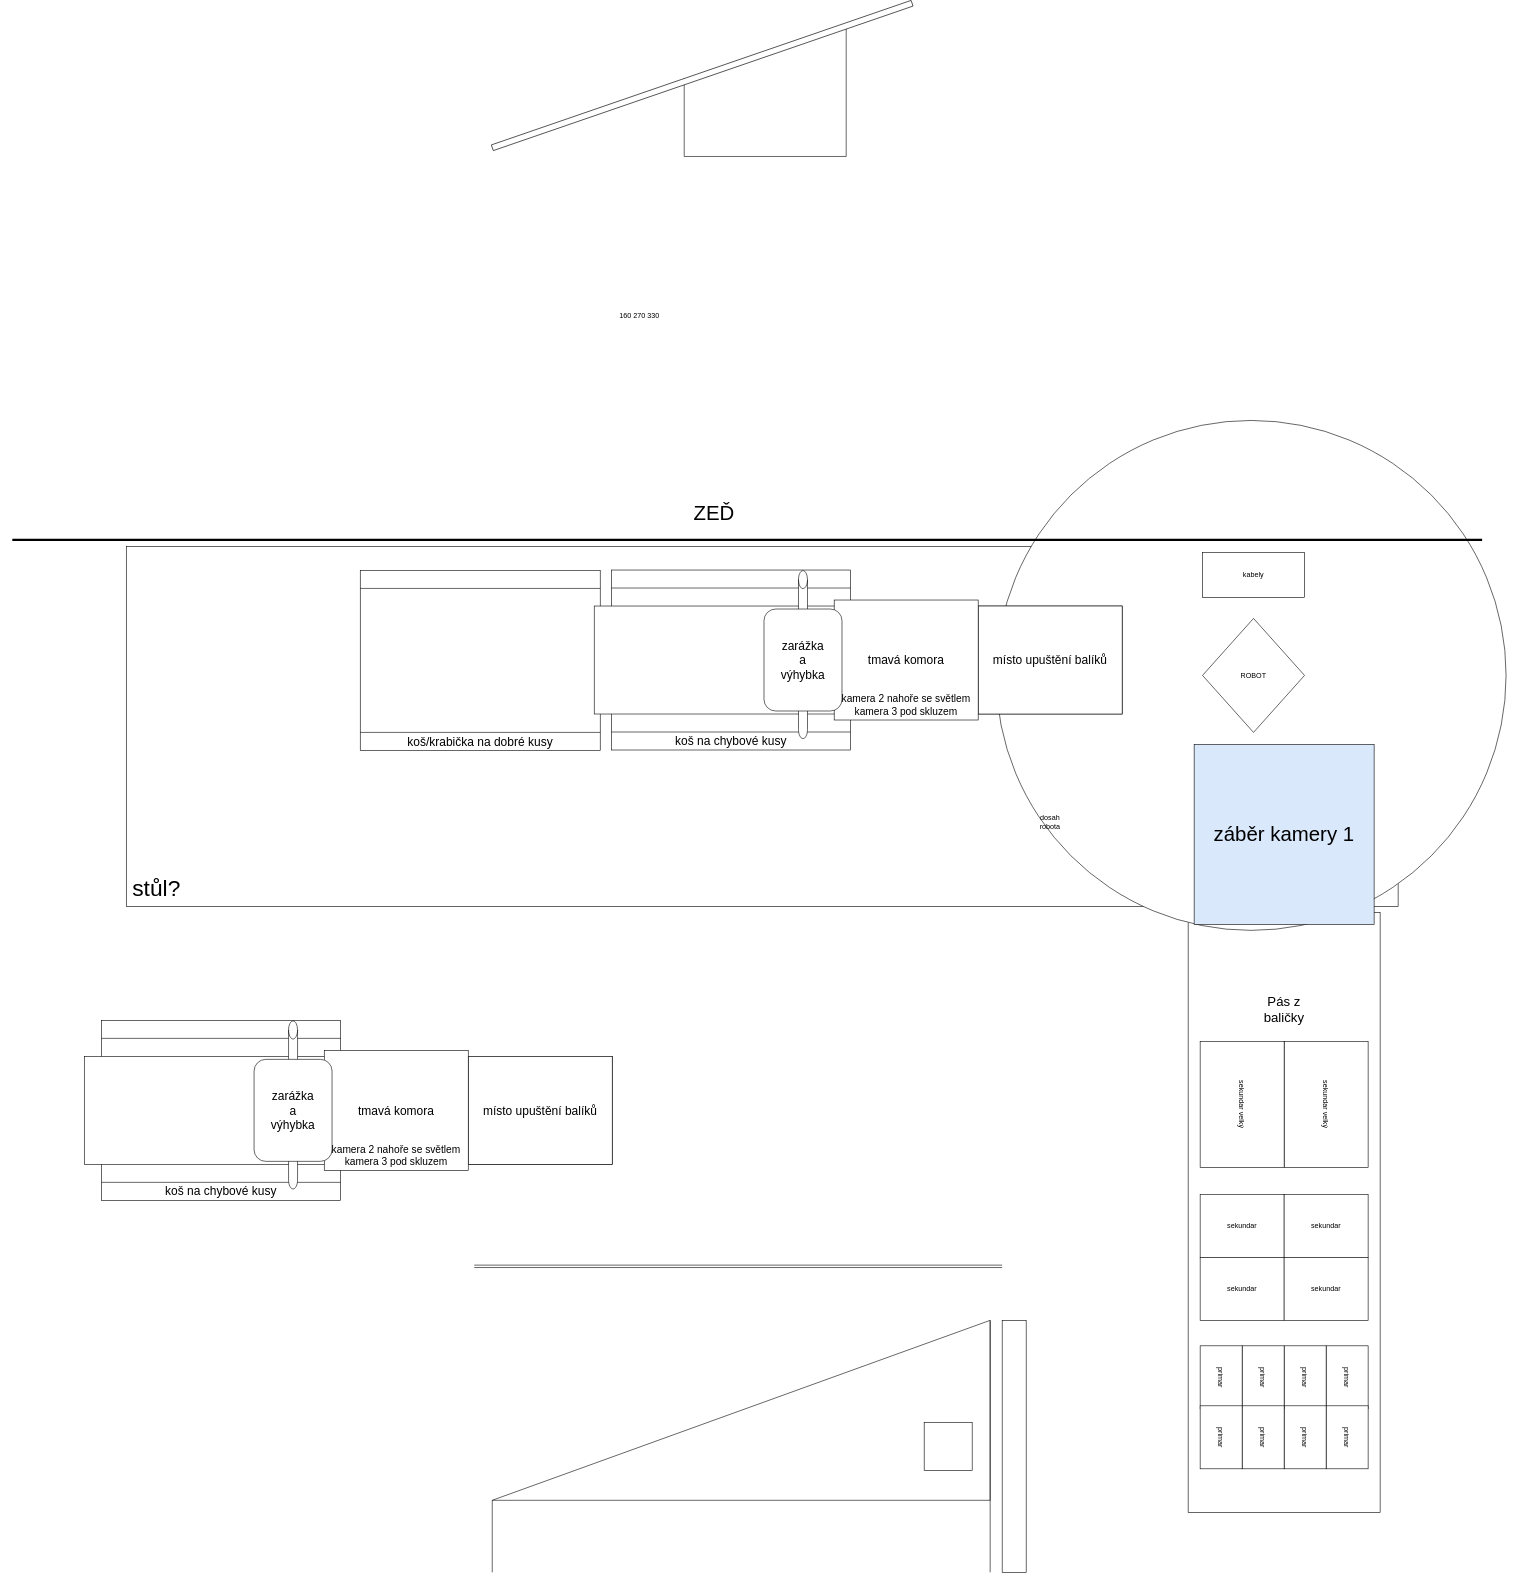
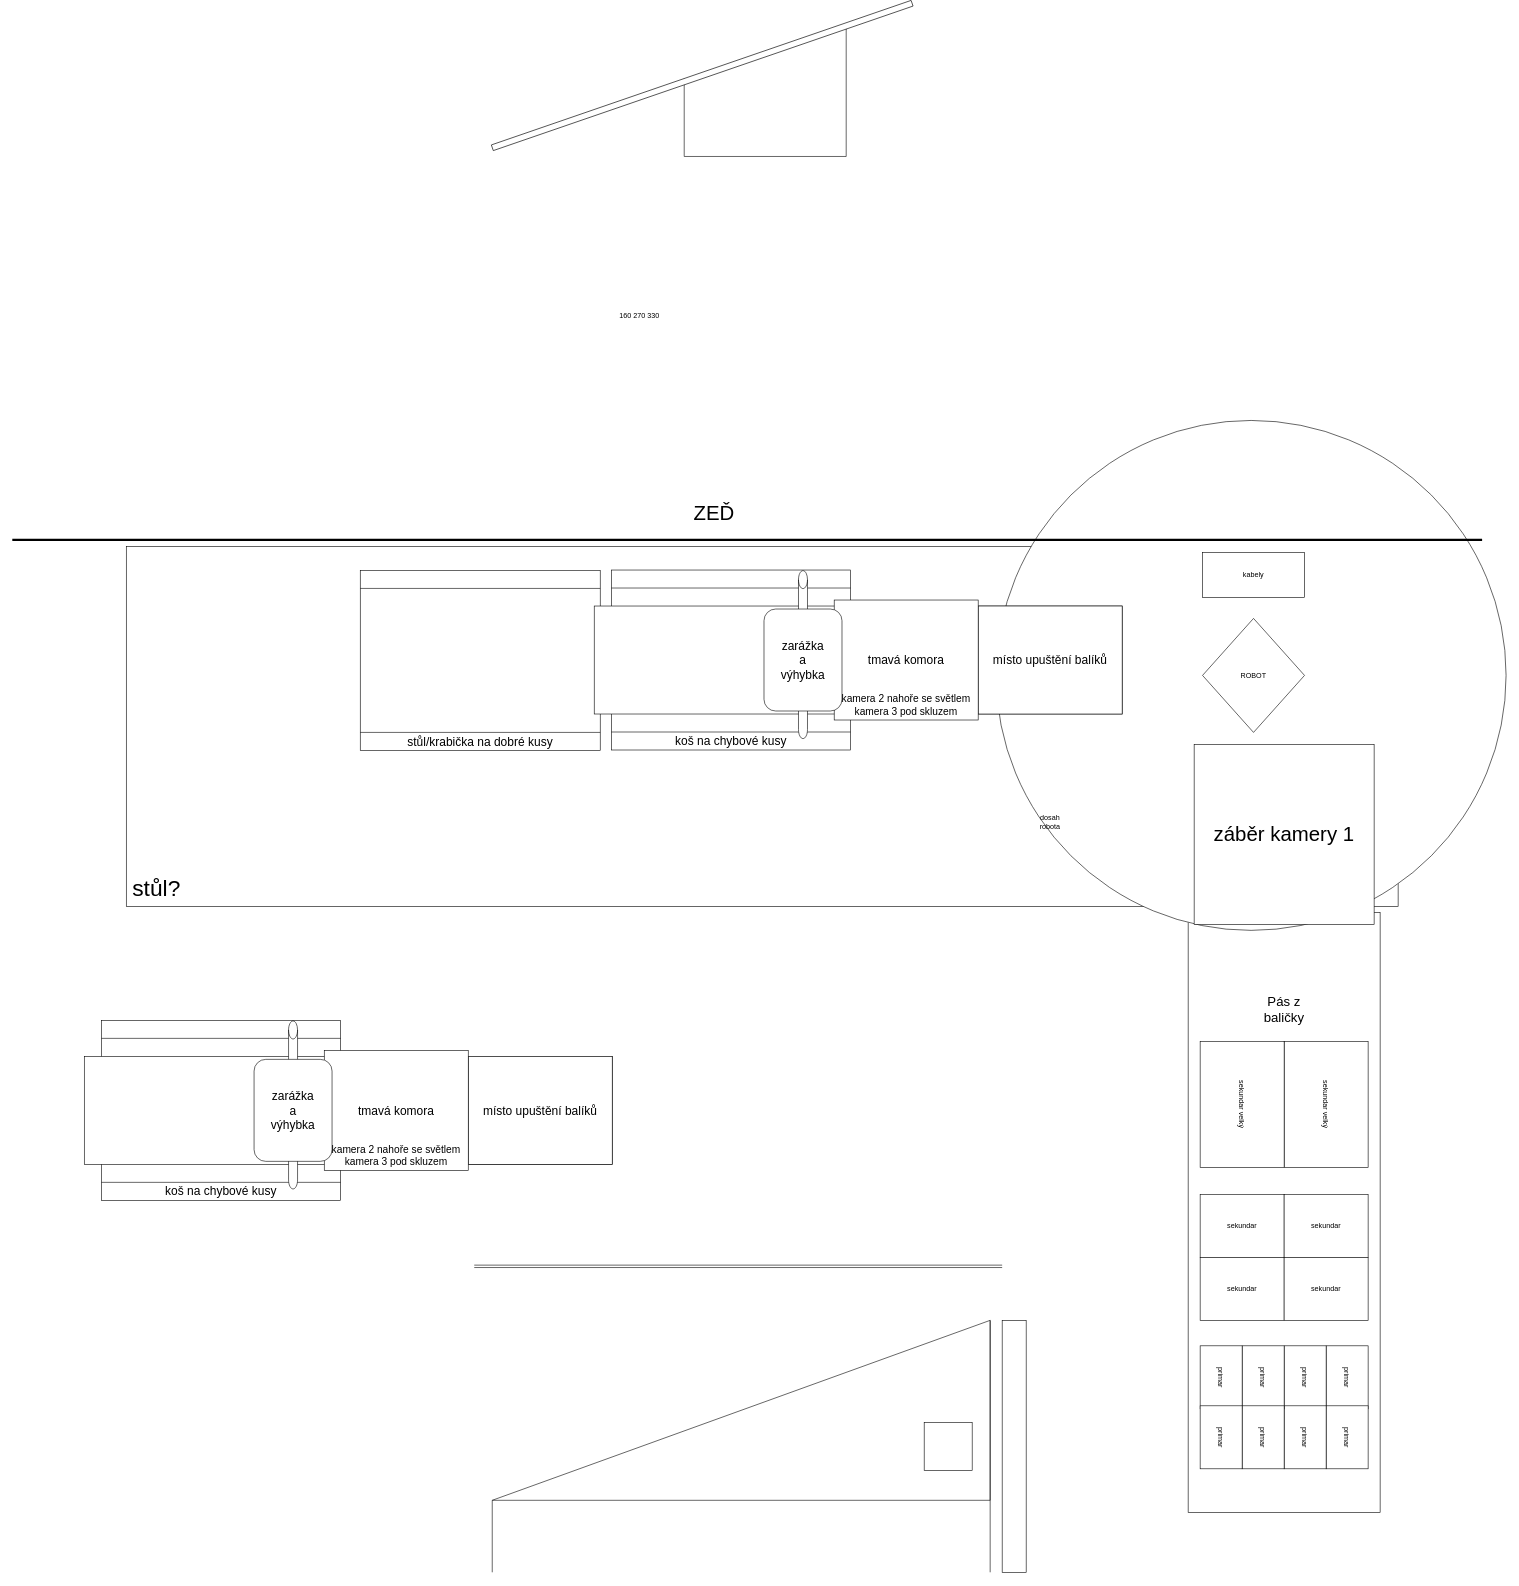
node "koš/krabička na dobré kusy": label "koš/krabička na dobré kusy" -> "stůl/krabička na dobré kusy"
node "záběr kamery 1": fillcolor #dae8fc -> #ffffff
